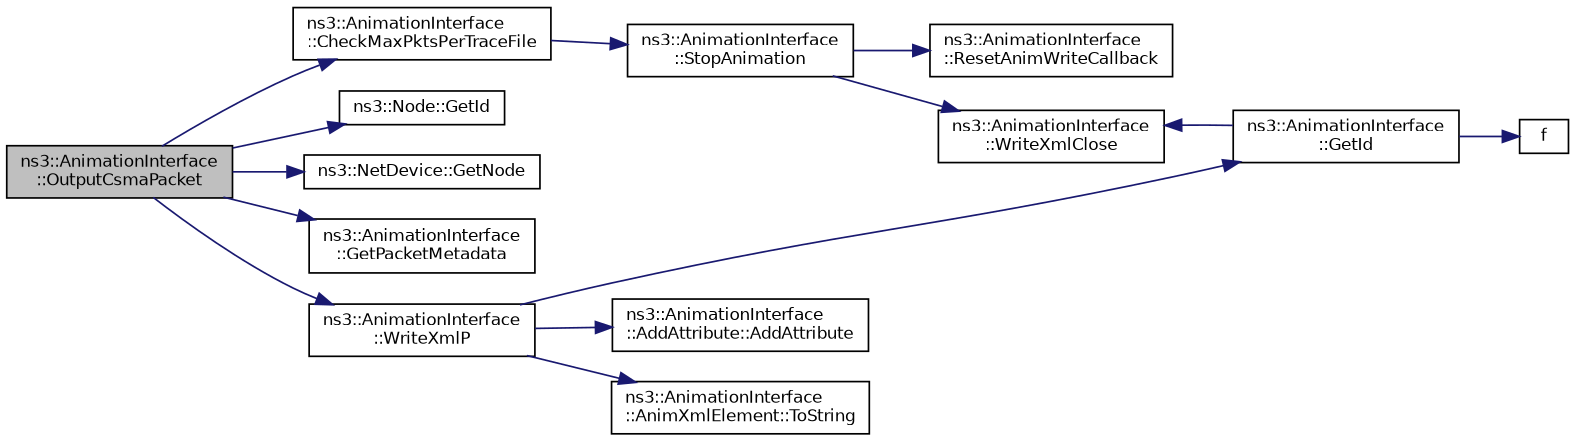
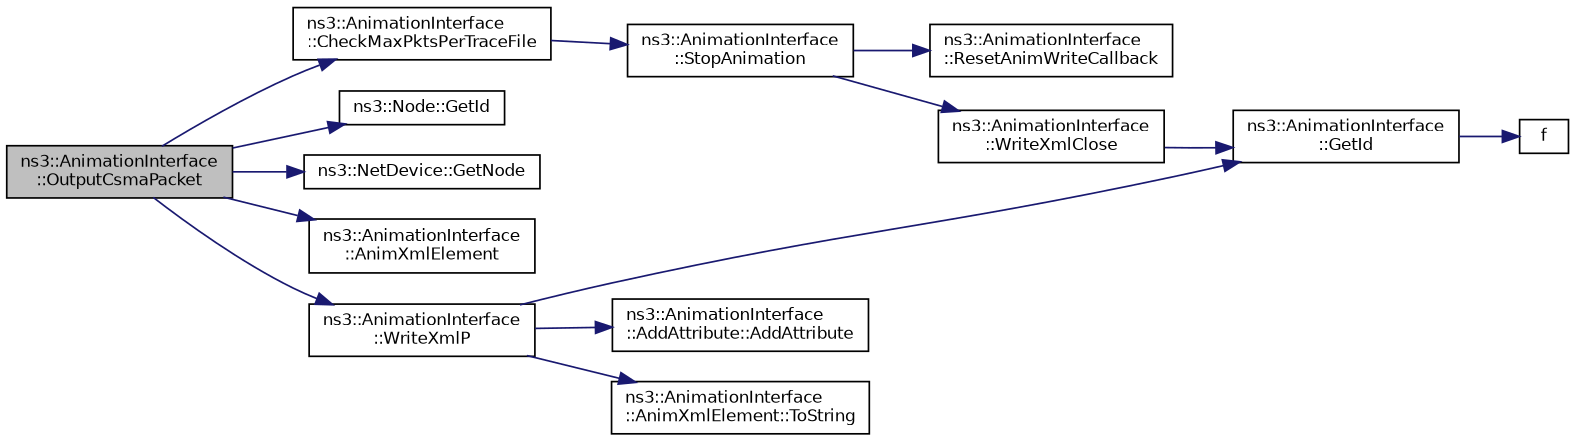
edge "ns3::AnimationInterface ::GetId" -> "ns3::AnimationInterface ::WriteXmlClose": reversed
node "ns3::AnimationInterface ::GetPacketMetadata": label "ns3::AnimationInterface ::GetPacketMetadata" -> "ns3::AnimationInterface ::AnimXmlElement"
